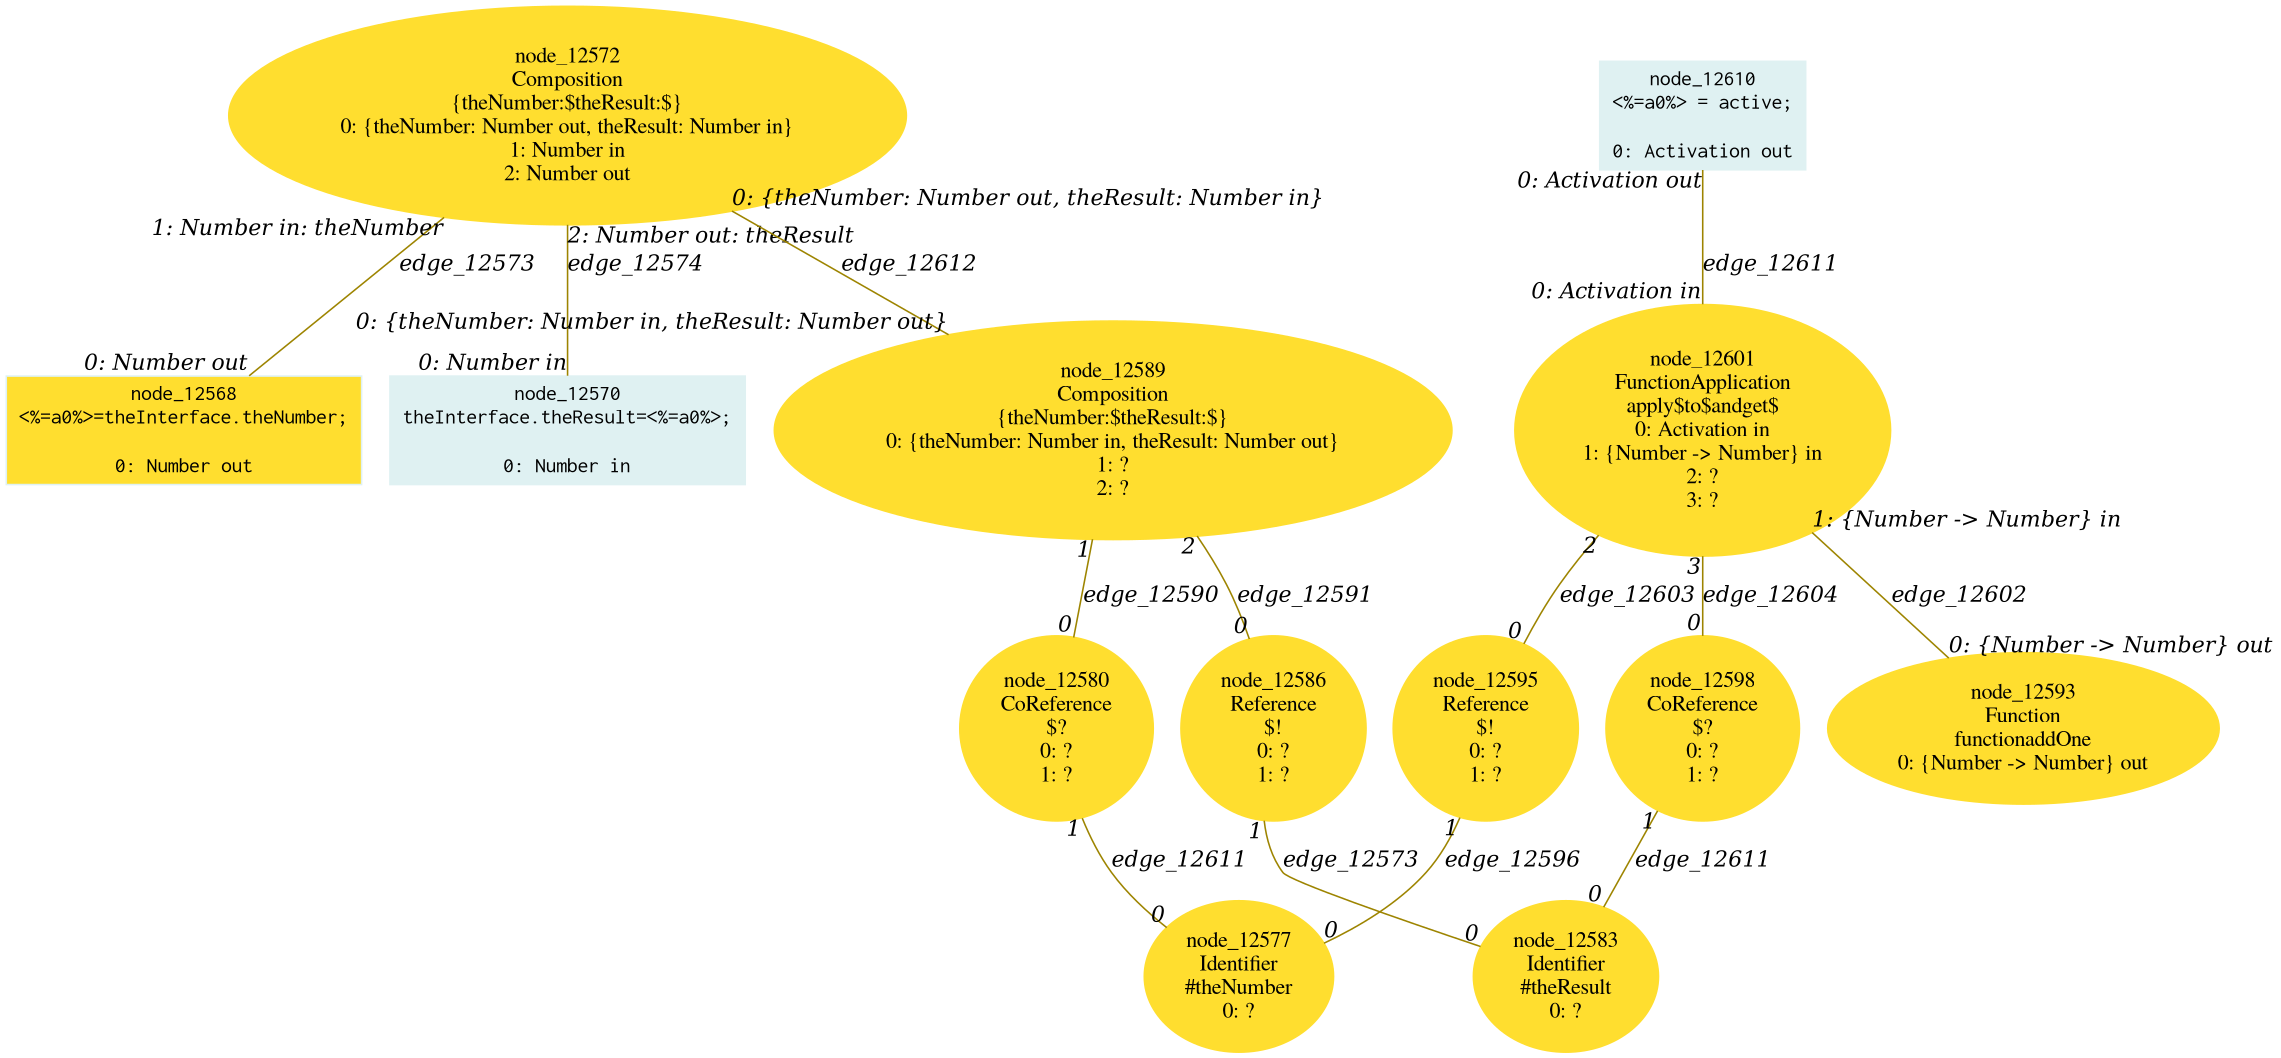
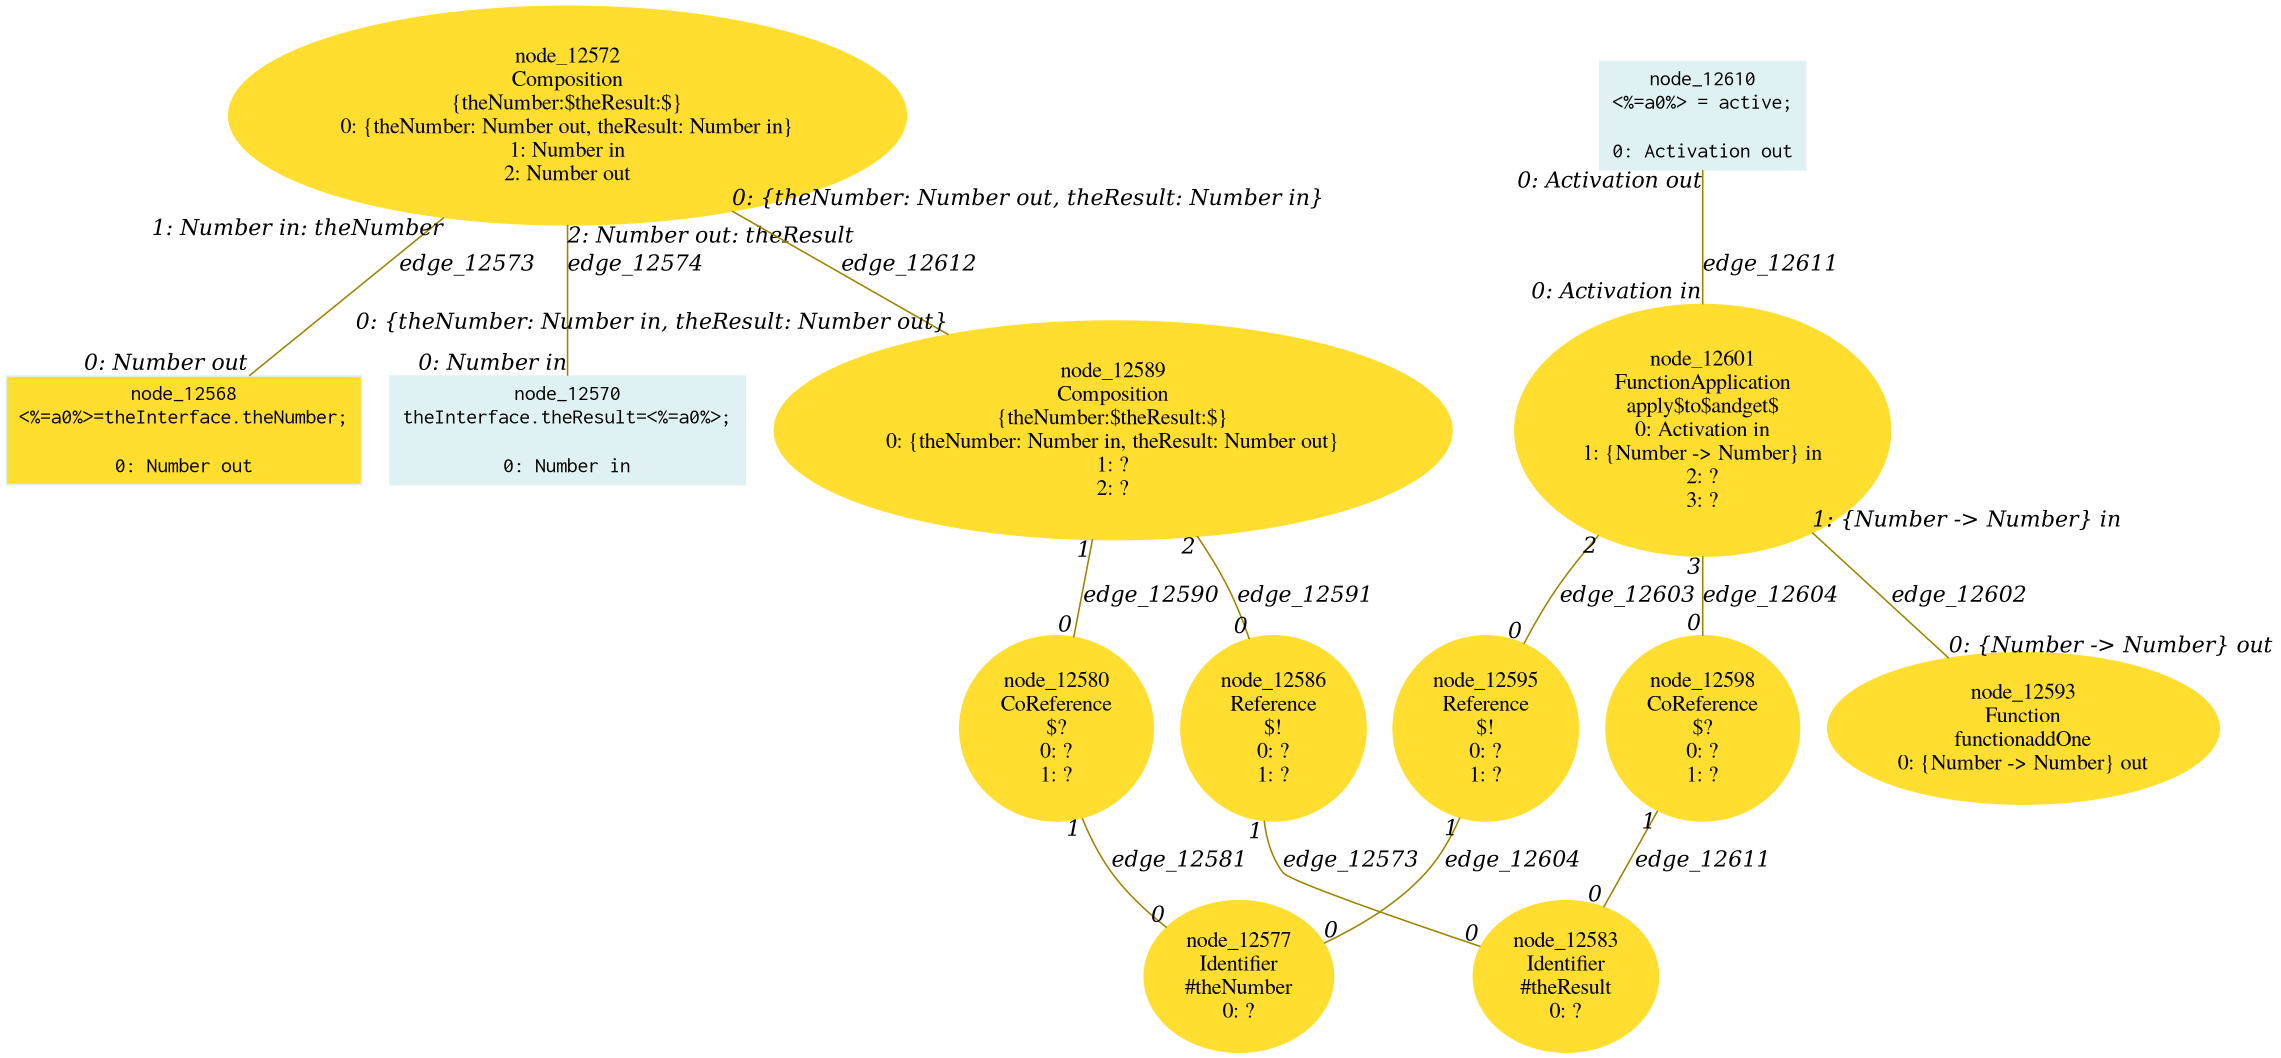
edge "node_12580 CoReference $? 0: ? 1: ?" -- "node_12577 Identifier #theNumber 0: ?": label "edge_12611" -> "edge_12581"
edge "node_12595 Reference $! 0: ? 1: ?" -- "node_12577 Identifier #theNumber 0: ?": label "edge_12596" -> "edge_12604"
